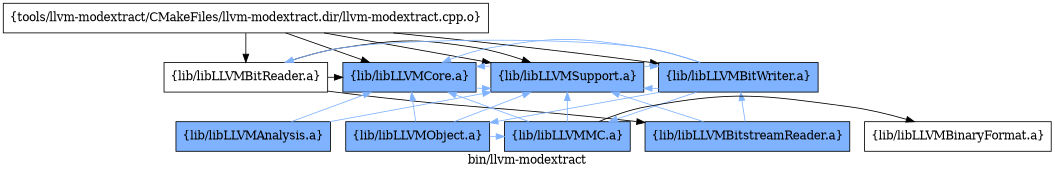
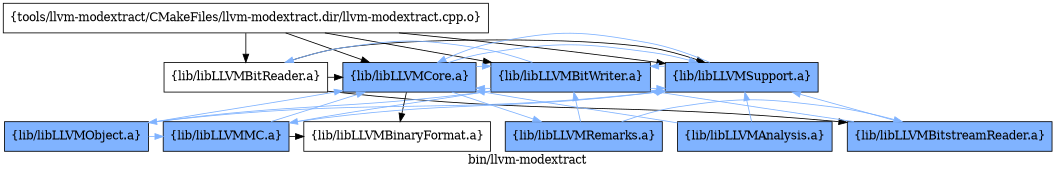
edge "{lib/libLLVMCore.a}" -> "{lib/libLLVMBitWriter.a}": added
edge "{lib/libLLVMCore.a}" -> "{lib/libLLVMBinaryFormat.a}": added
node "{lib/libLLVMRemarks.a}": added
